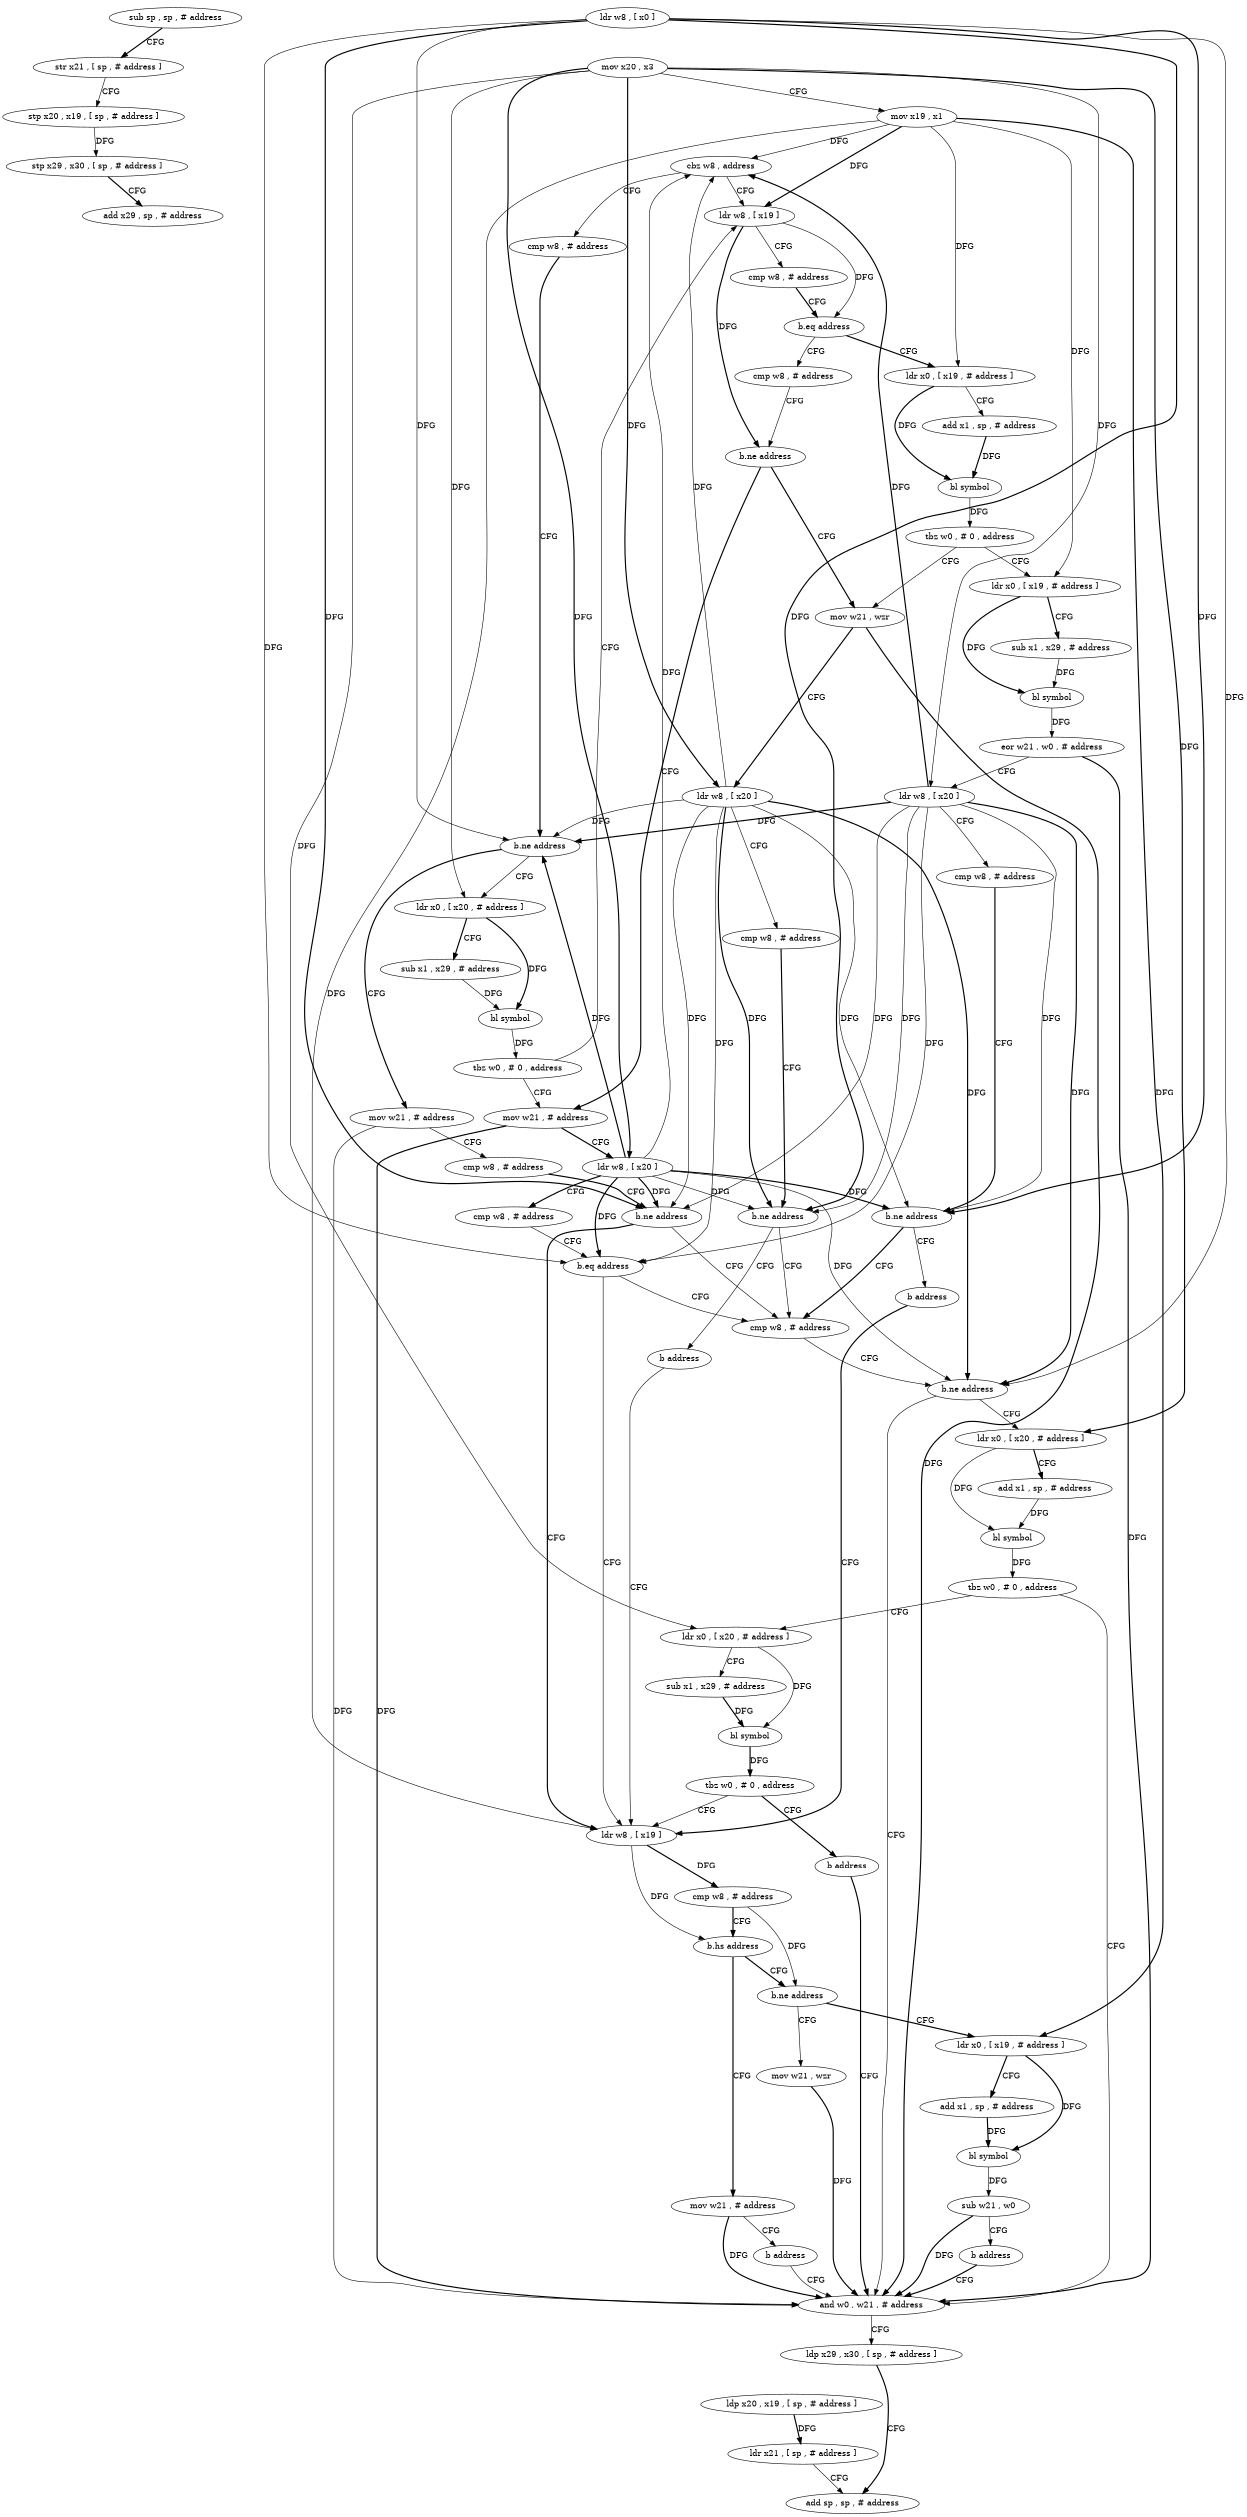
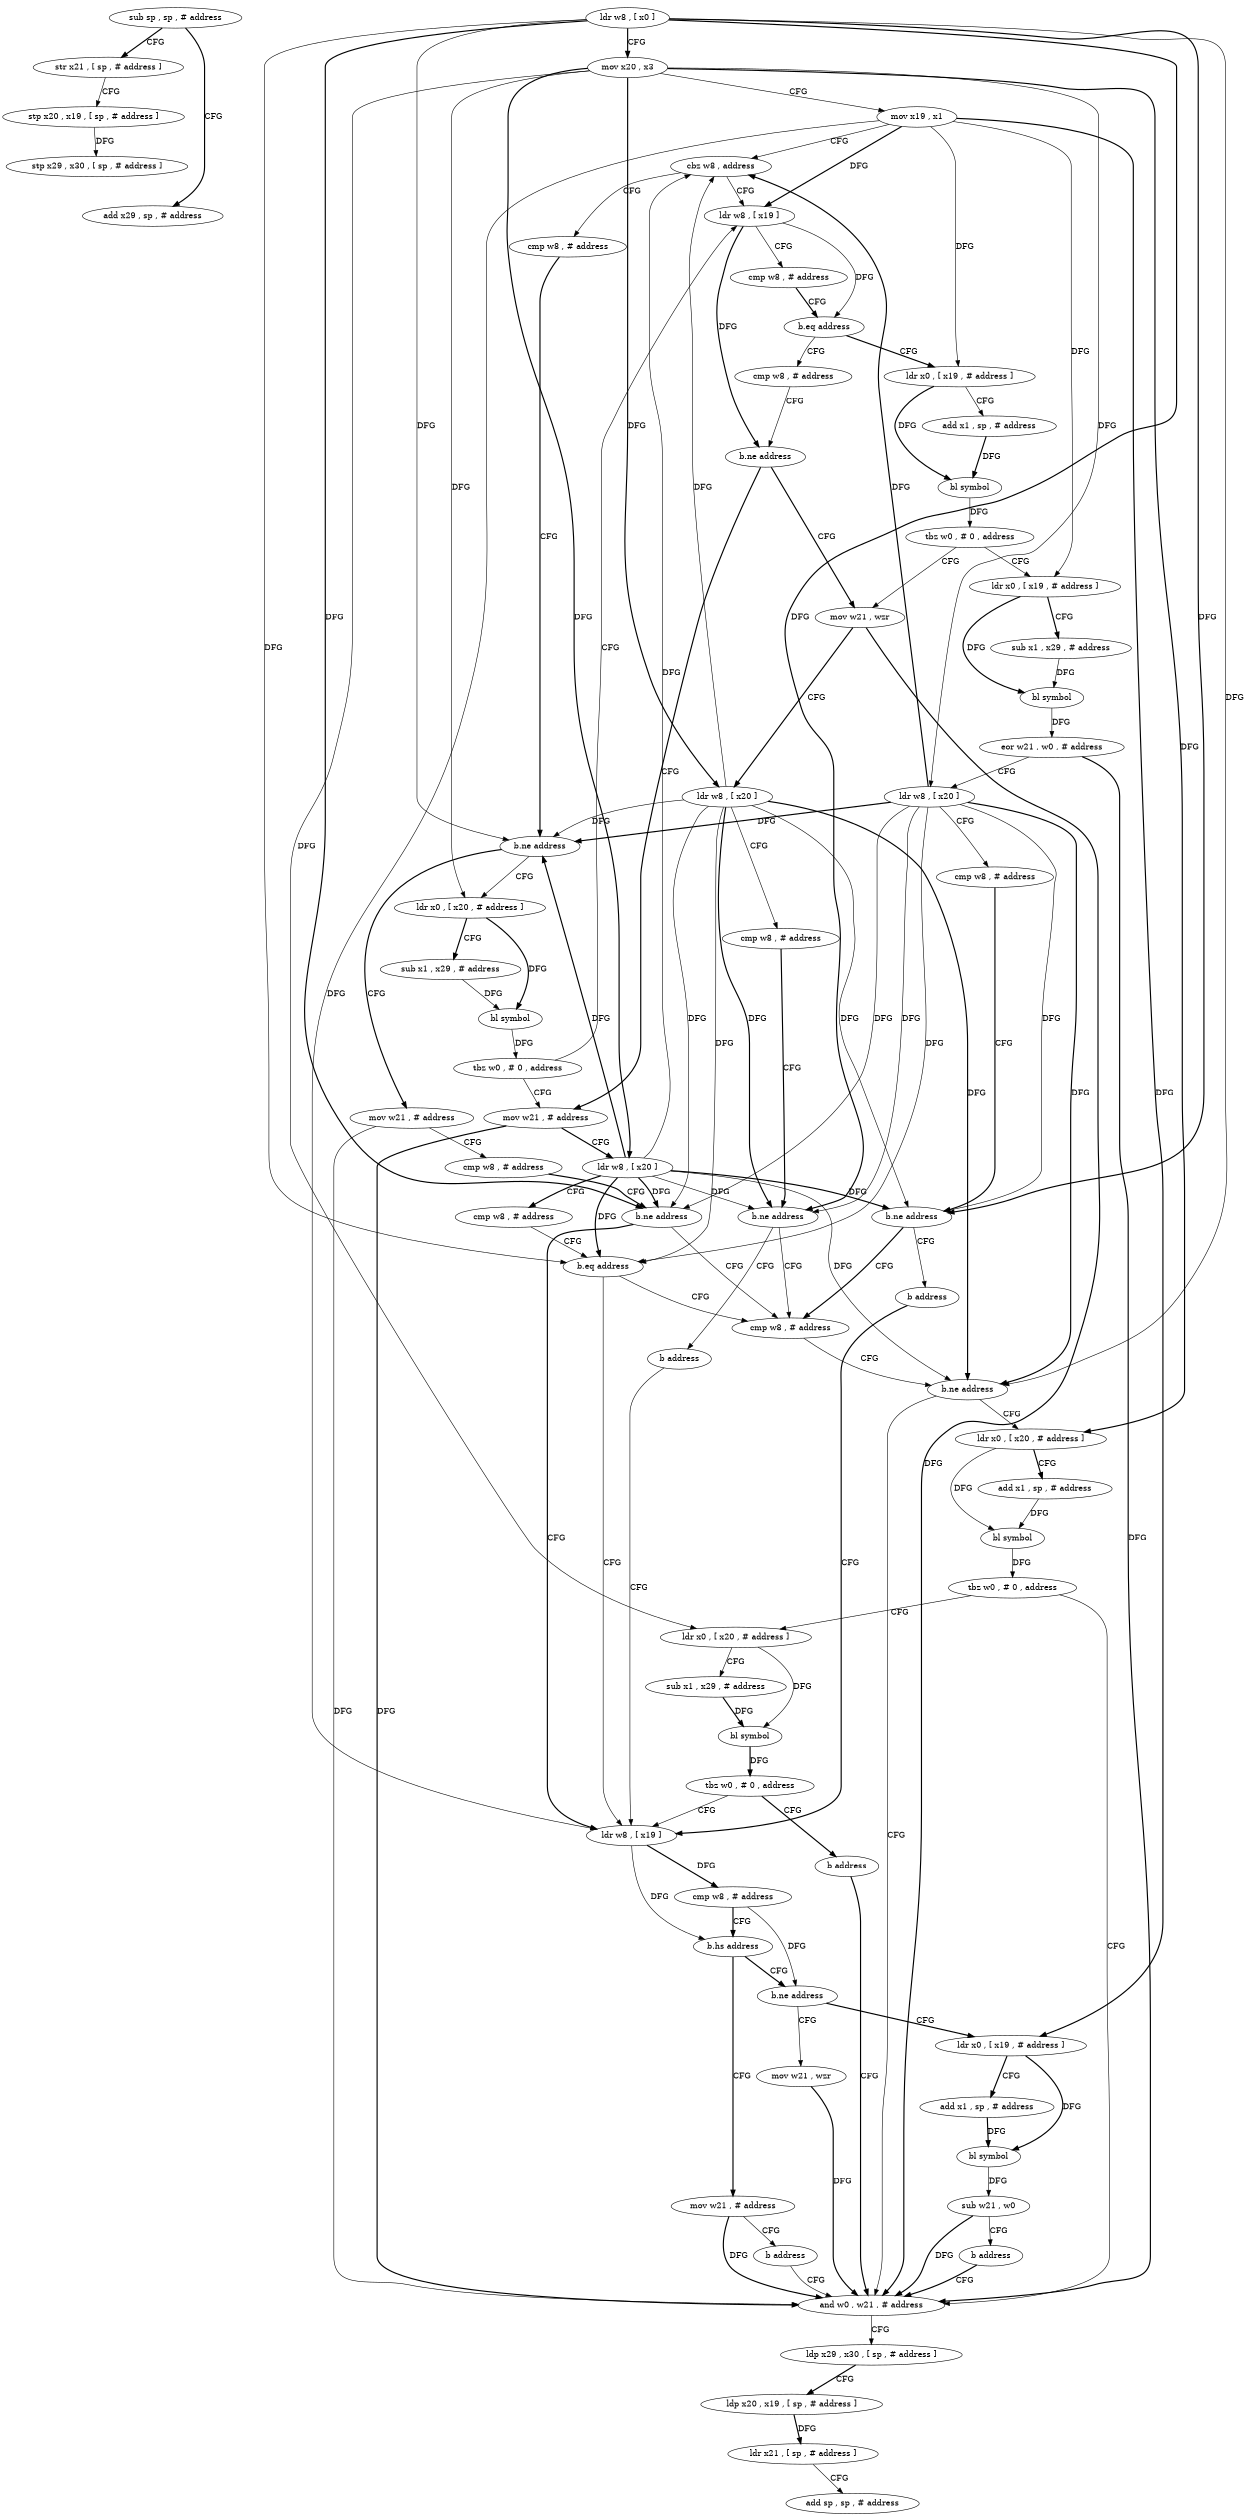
edge "ldr w8 , [ x0 ]" -> "mov x20 , x3": added, label "CFG"
edge "mov x19 , x1" -> "cbz w8 , address": label "DFG" -> "CFG"
edge "stp x29 , x30 , [ sp , # address ]" -> "add x29 , sp , # address": now "sub sp , sp , # address" -> "add x29 , sp , # address"
edge "ldp x29 , x30 , [ sp , # address ]" -> "add sp , sp , # address": now "ldp x29 , x30 , [ sp , # address ]" -> "ldp x20 , x19 , [ sp , # address ]"
